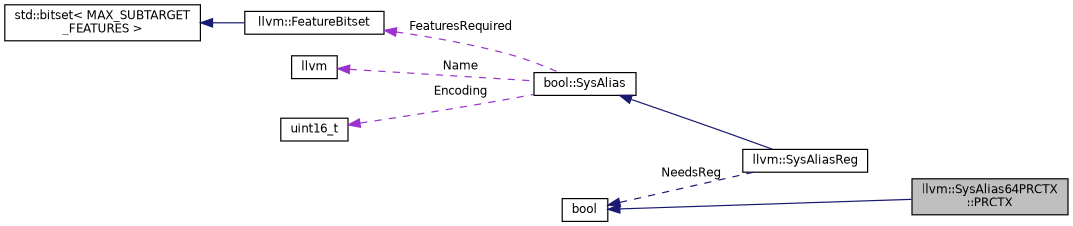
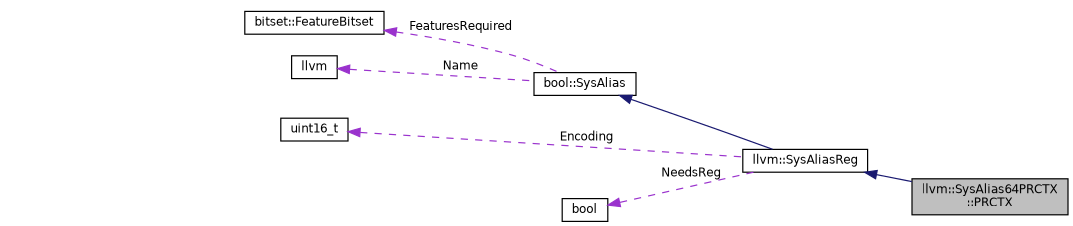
node "std::bitset< MAX_SUBTARGET _FEATURES >": removed
node "llvm::FeatureBitset": label "llvm::FeatureBitset" -> "bitset::FeatureBitset"
edge "bool::SysAlias" -> "uint16_t": now "llvm::SysAliasReg" -> "uint16_t"
edge "llvm::SysAliasReg" -> "bool": color midnightblue -> darkorchid3
edge "llvm::SysAlias64PRCTX ::PRCTX" -> "bool": now "llvm::SysAlias64PRCTX ::PRCTX" -> "llvm::SysAliasReg"
